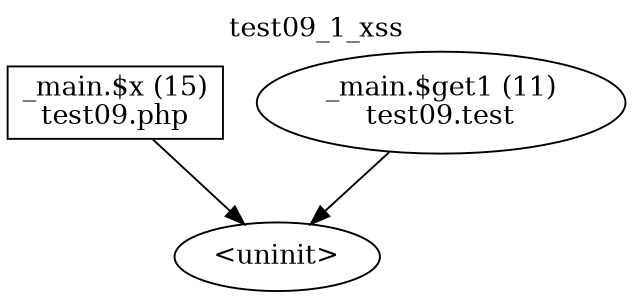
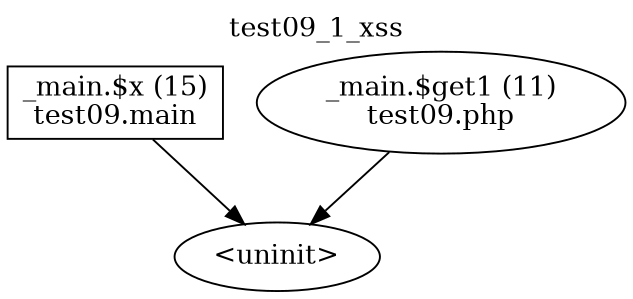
node "_main.$x (15) test09.php": label "_main.$x (15) test09.php" -> "_main.$x (15) test09.main"
node "_main.$get1 (11) test09.test": label "_main.$get1 (11) test09.test" -> "_main.$get1 (11) test09.php"
